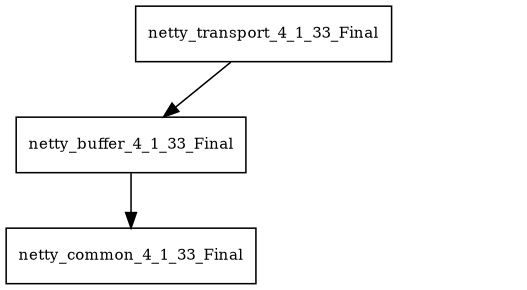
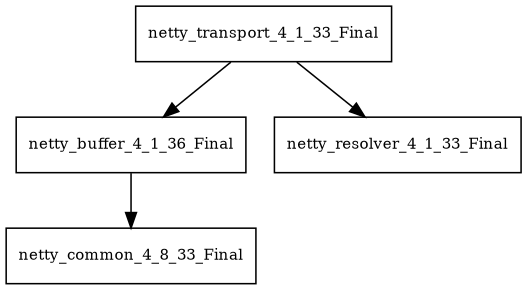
node "netty_buffer_4_1_33_Final": label "netty_buffer_4_1_33_Final" -> "netty_buffer_4_1_36_Final"
node "netty_resolver_4_1_33_Final": added
node "netty_common_4_1_33_Final": label "netty_common_4_1_33_Final" -> "netty_common_4_8_33_Final"
